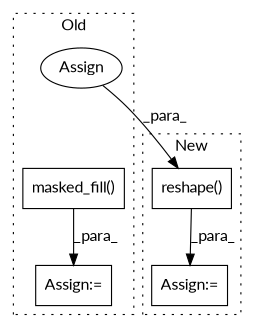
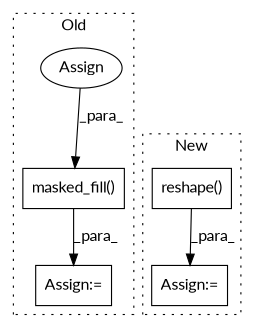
edge "Assign" -> "reshape()": now "Assign" -> "masked_fill()"
